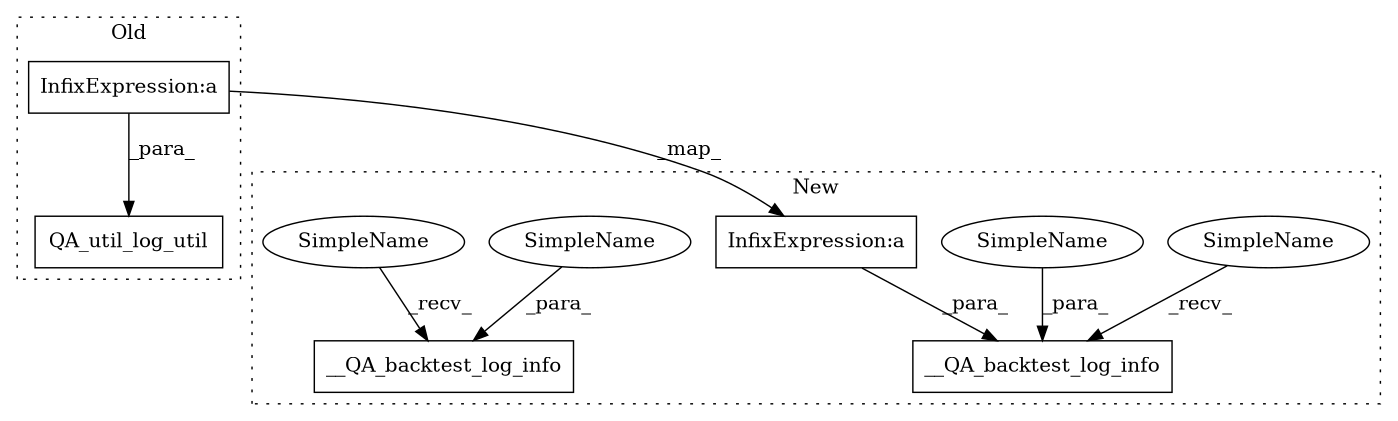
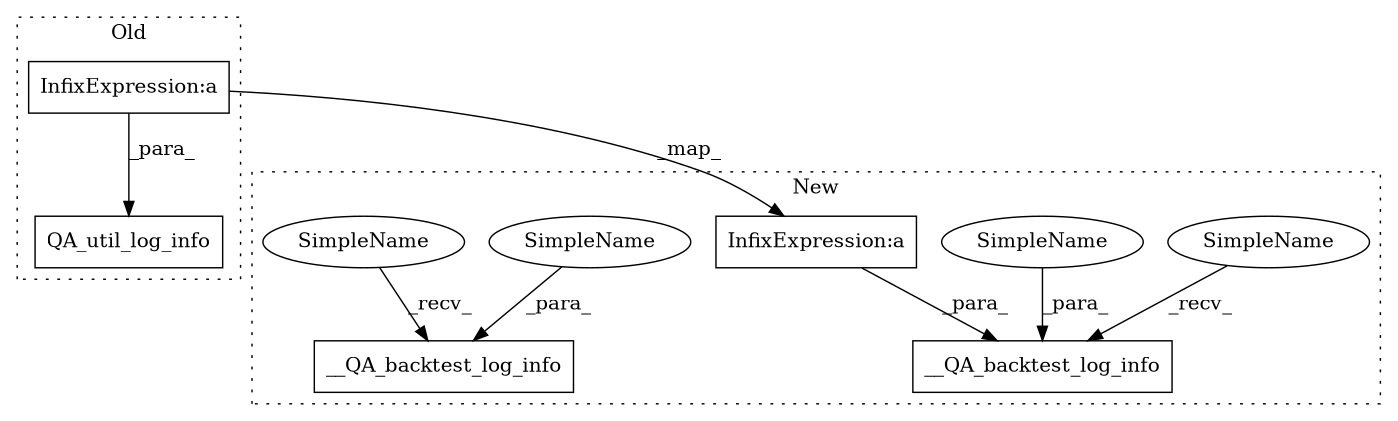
node "QA_util_log_util": label "QA_util_log_util" -> "QA_util_log_info"
